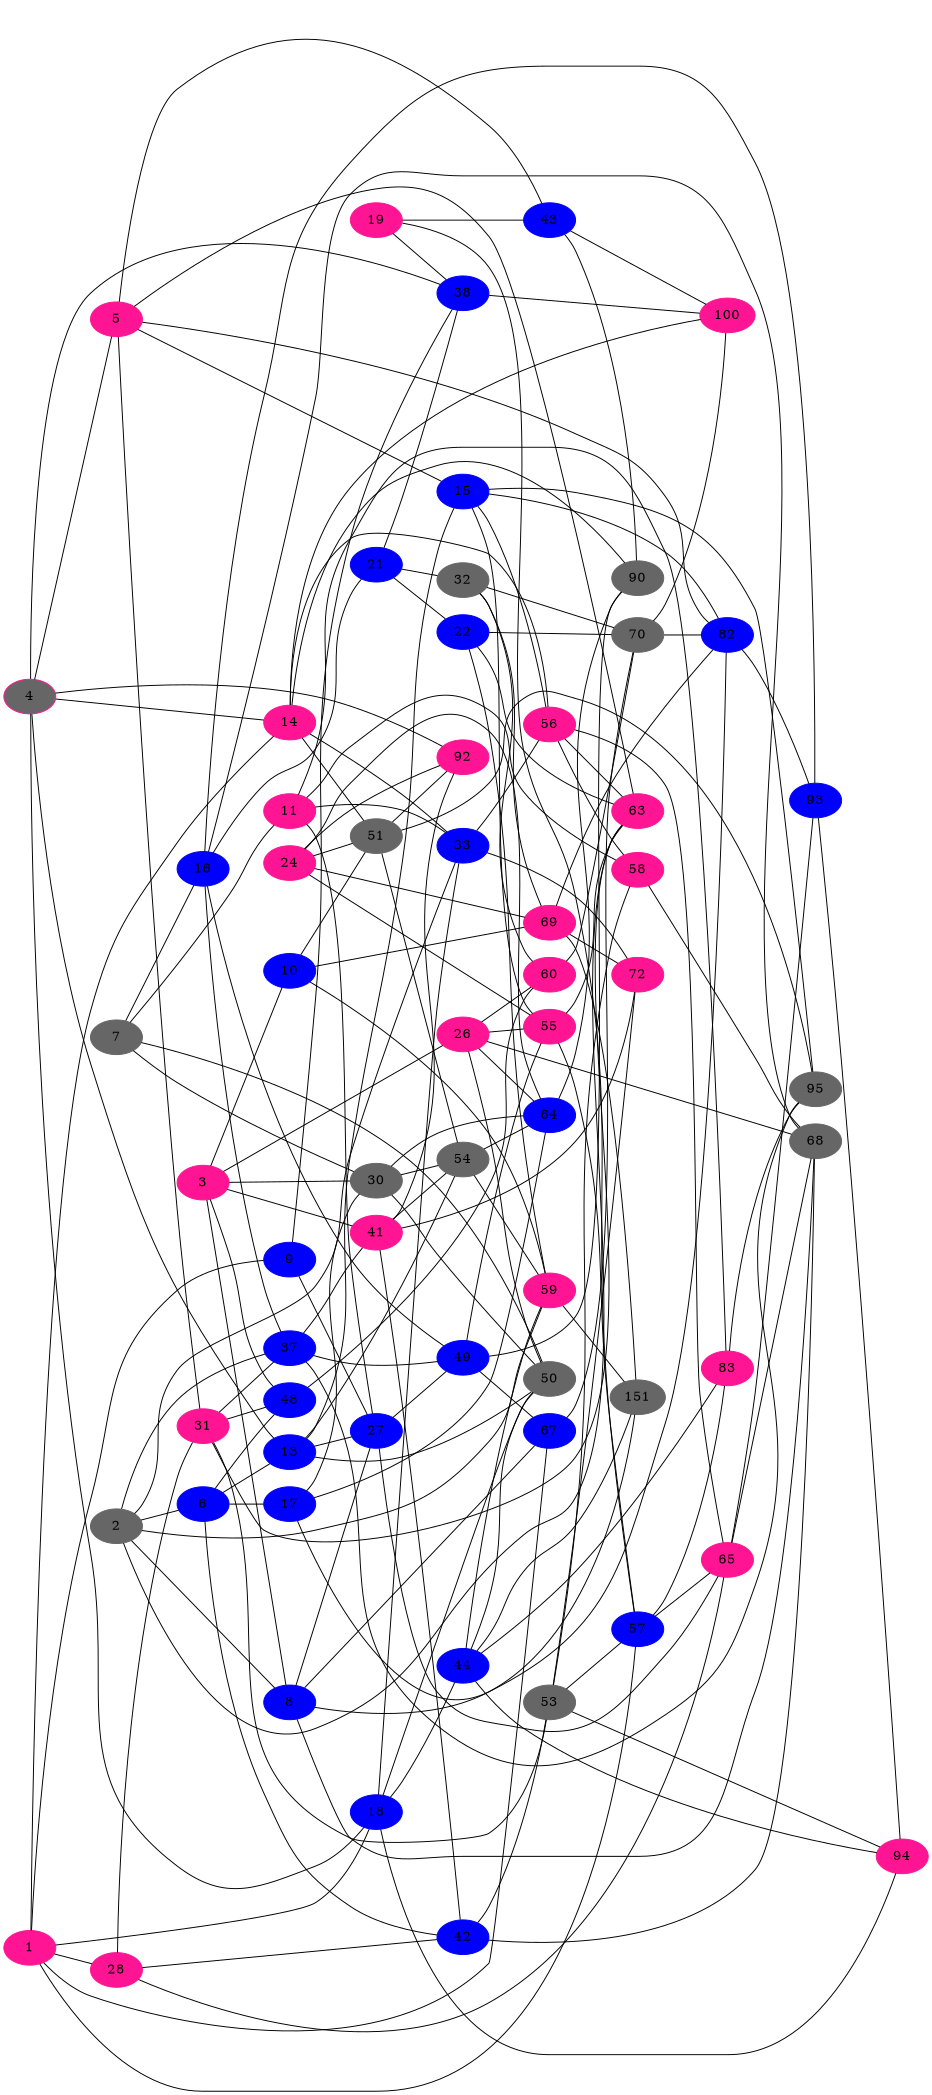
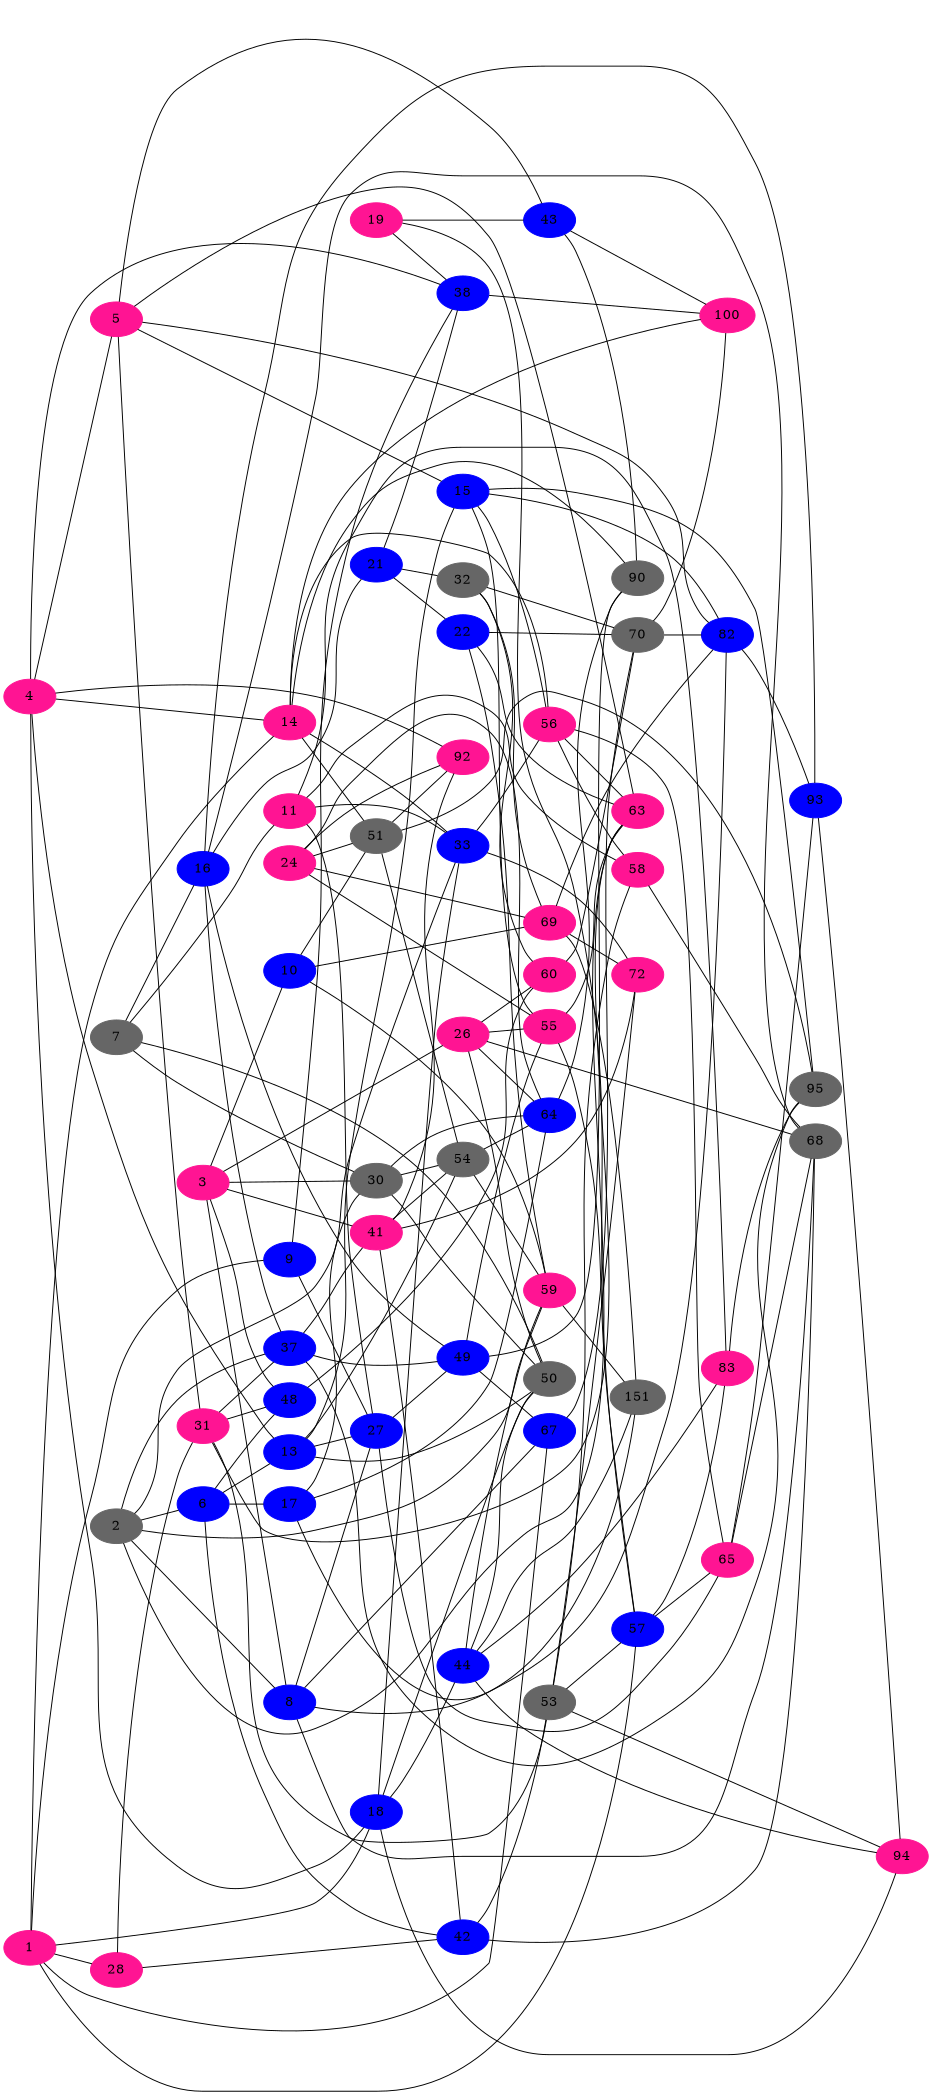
node "4": fillcolor gray40 -> deeppink
edge "65" -- "28": removed
